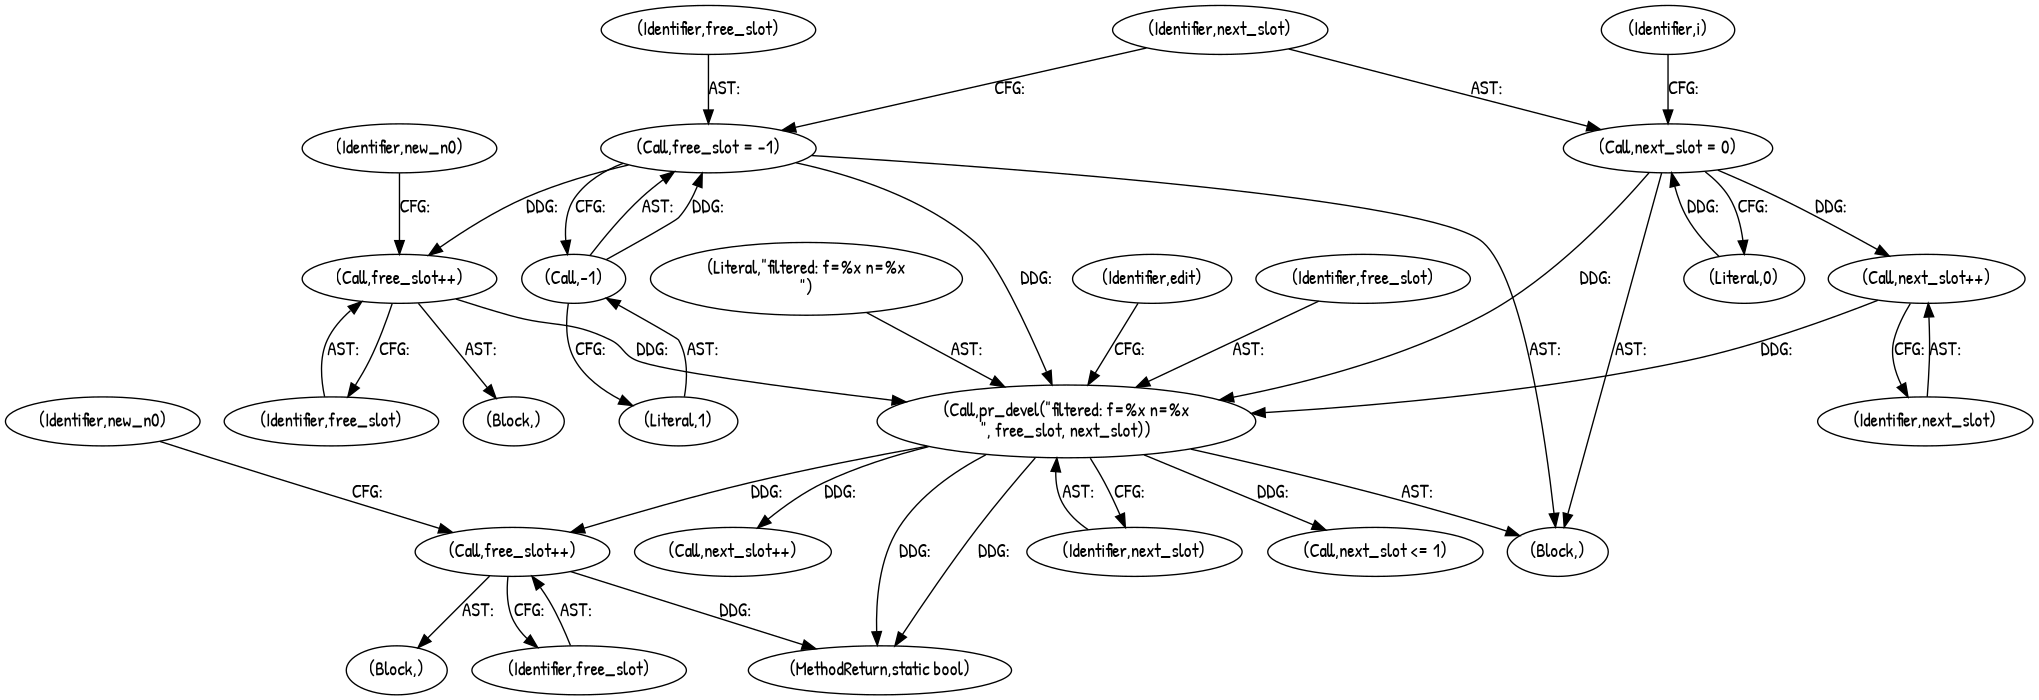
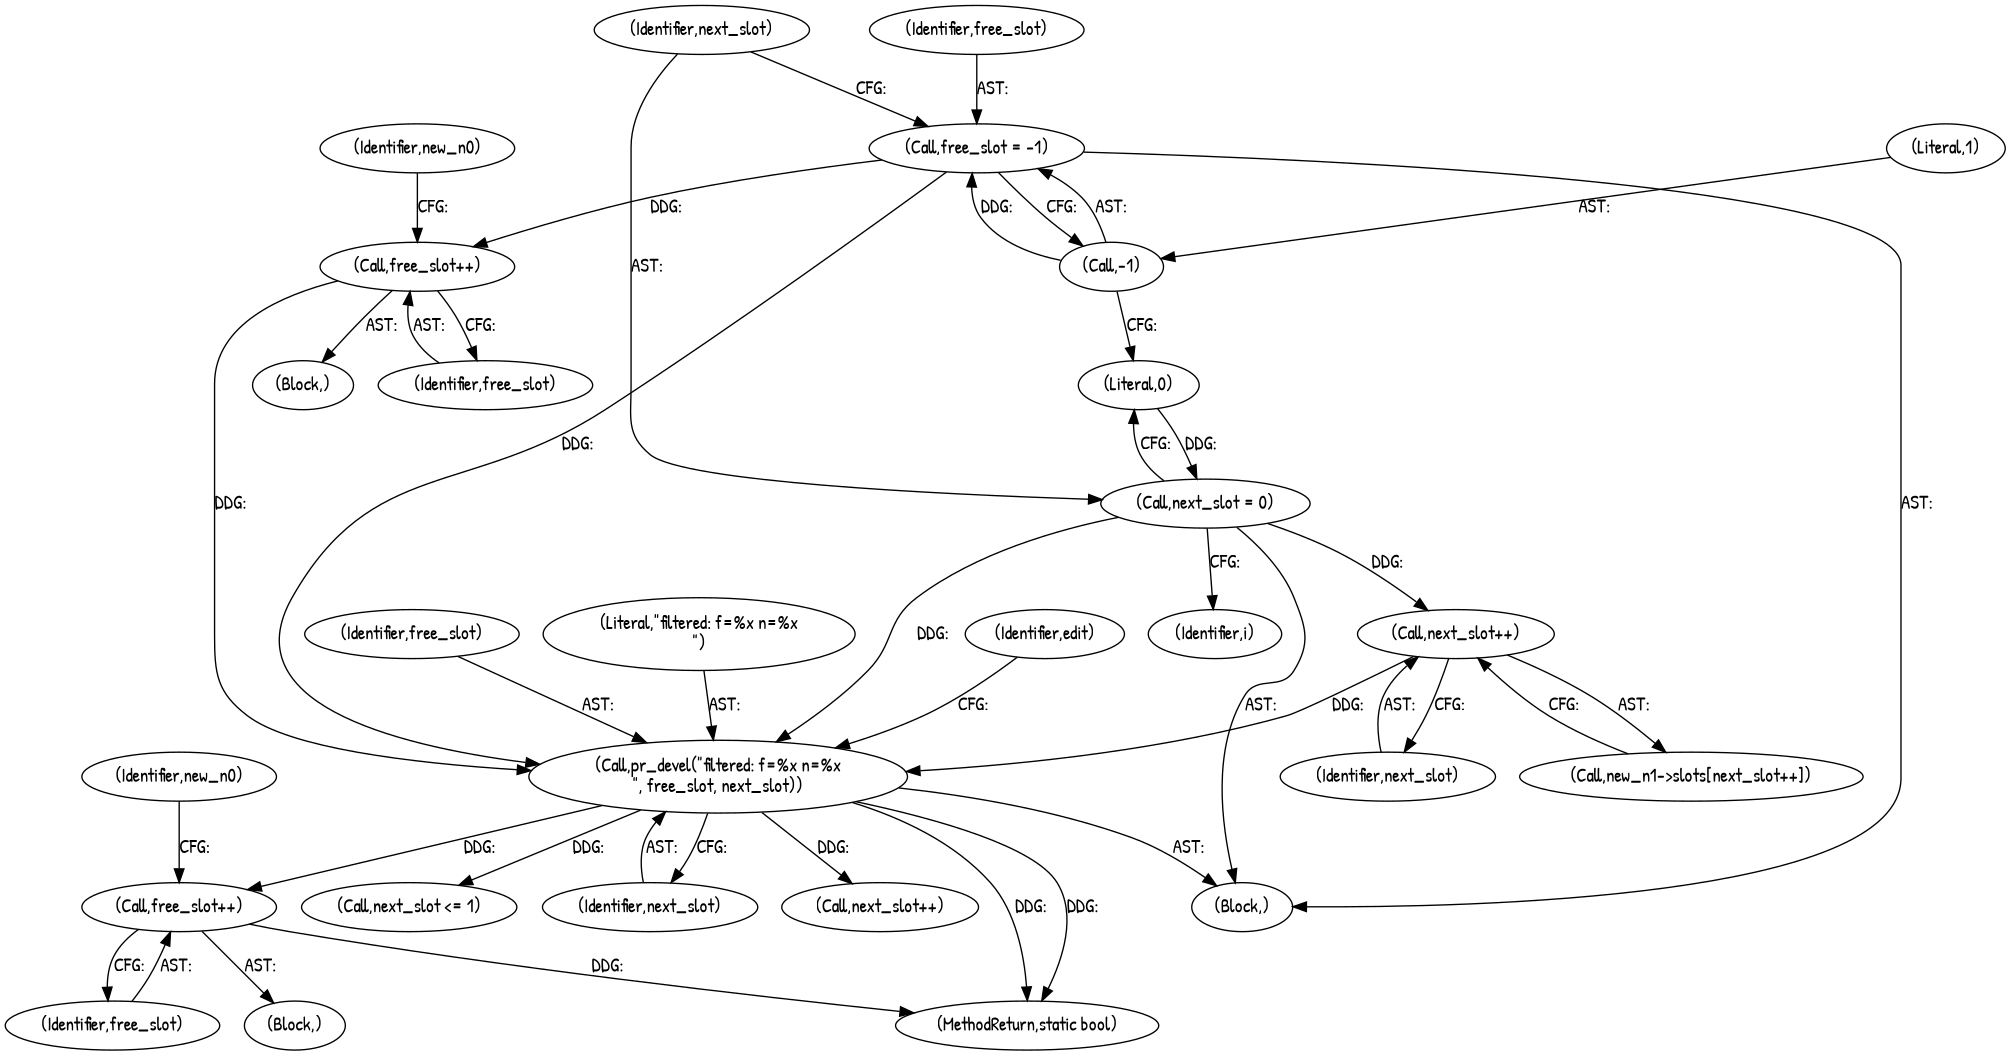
edge "(Identifier,i)" -> "(Call,next_slot = 0)": reversed
edge "(Call,-1)" -> "(Literal,1)": now "(Call,-1)" -> "(Literal,0)"
node "(Call,new_n1->slots[next_slot++])": added
